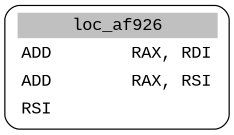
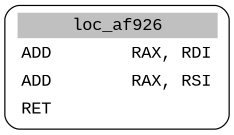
node "loc_af926": text "RSI" -> "RET"
